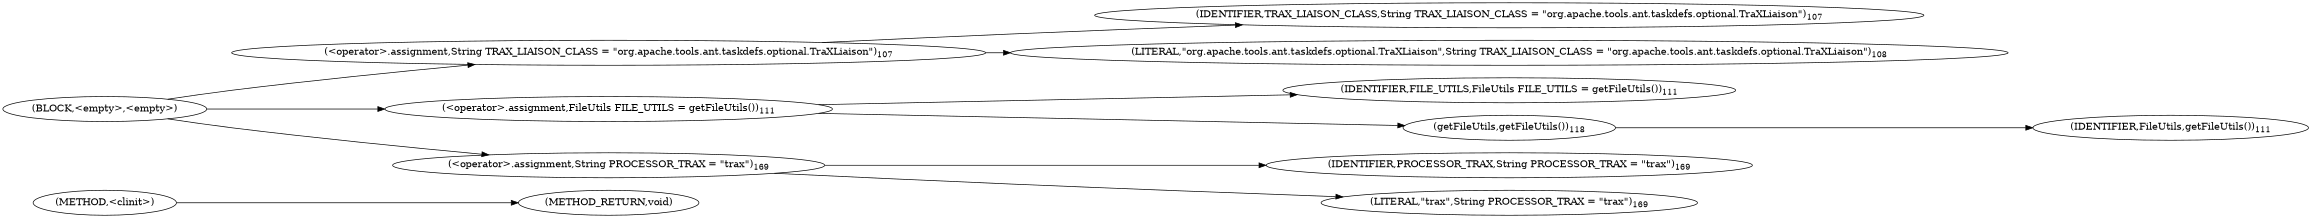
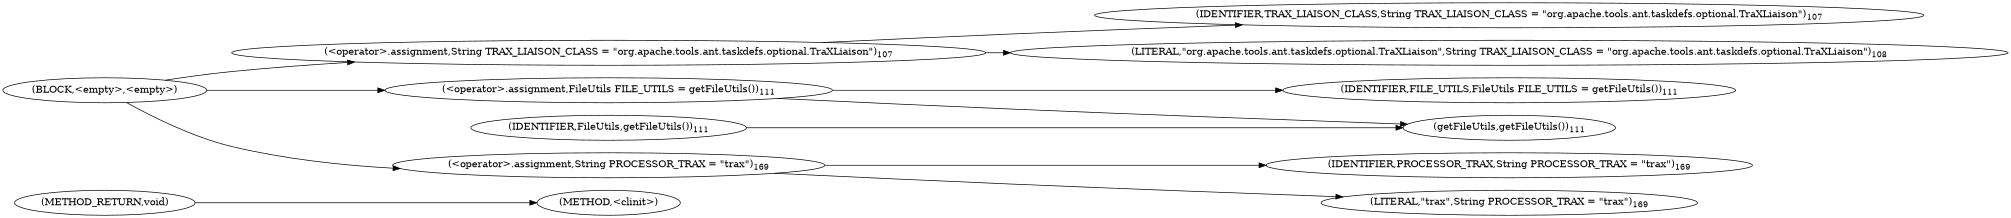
node "(getFileUtils,getFileUtils())": text "118" -> "111"
edge "(getFileUtils,getFileUtils())" -> "(IDENTIFIER,FileUtils,getFileUtils())": reversed
edge "(METHOD,<clinit>)" -> "(METHOD_RETURN,void)": reversed
